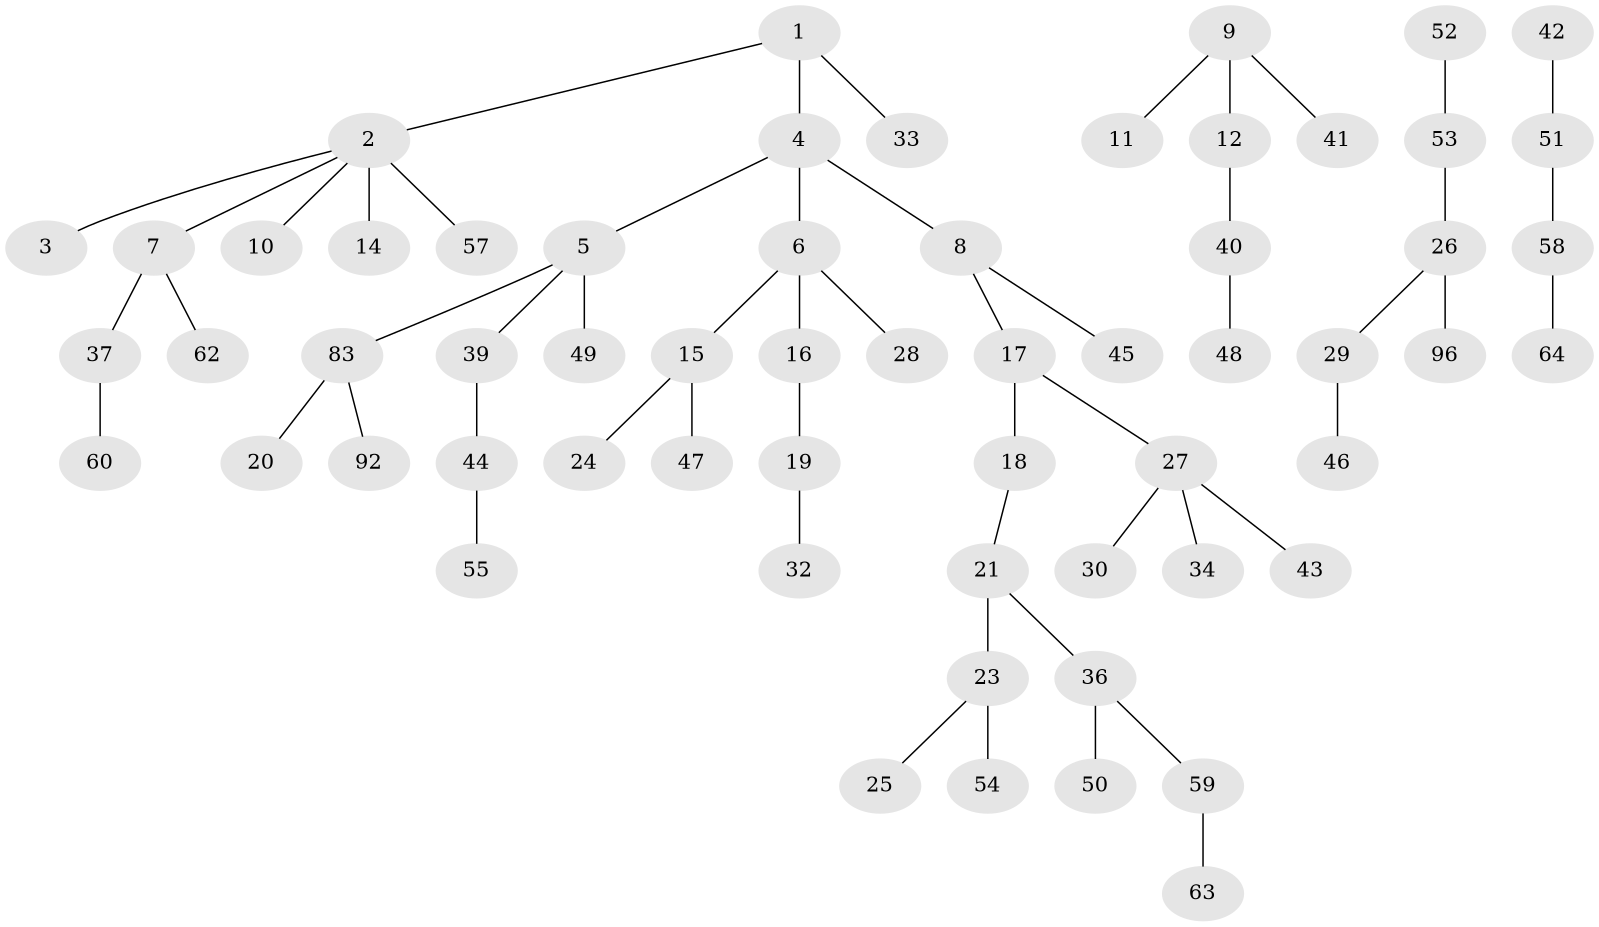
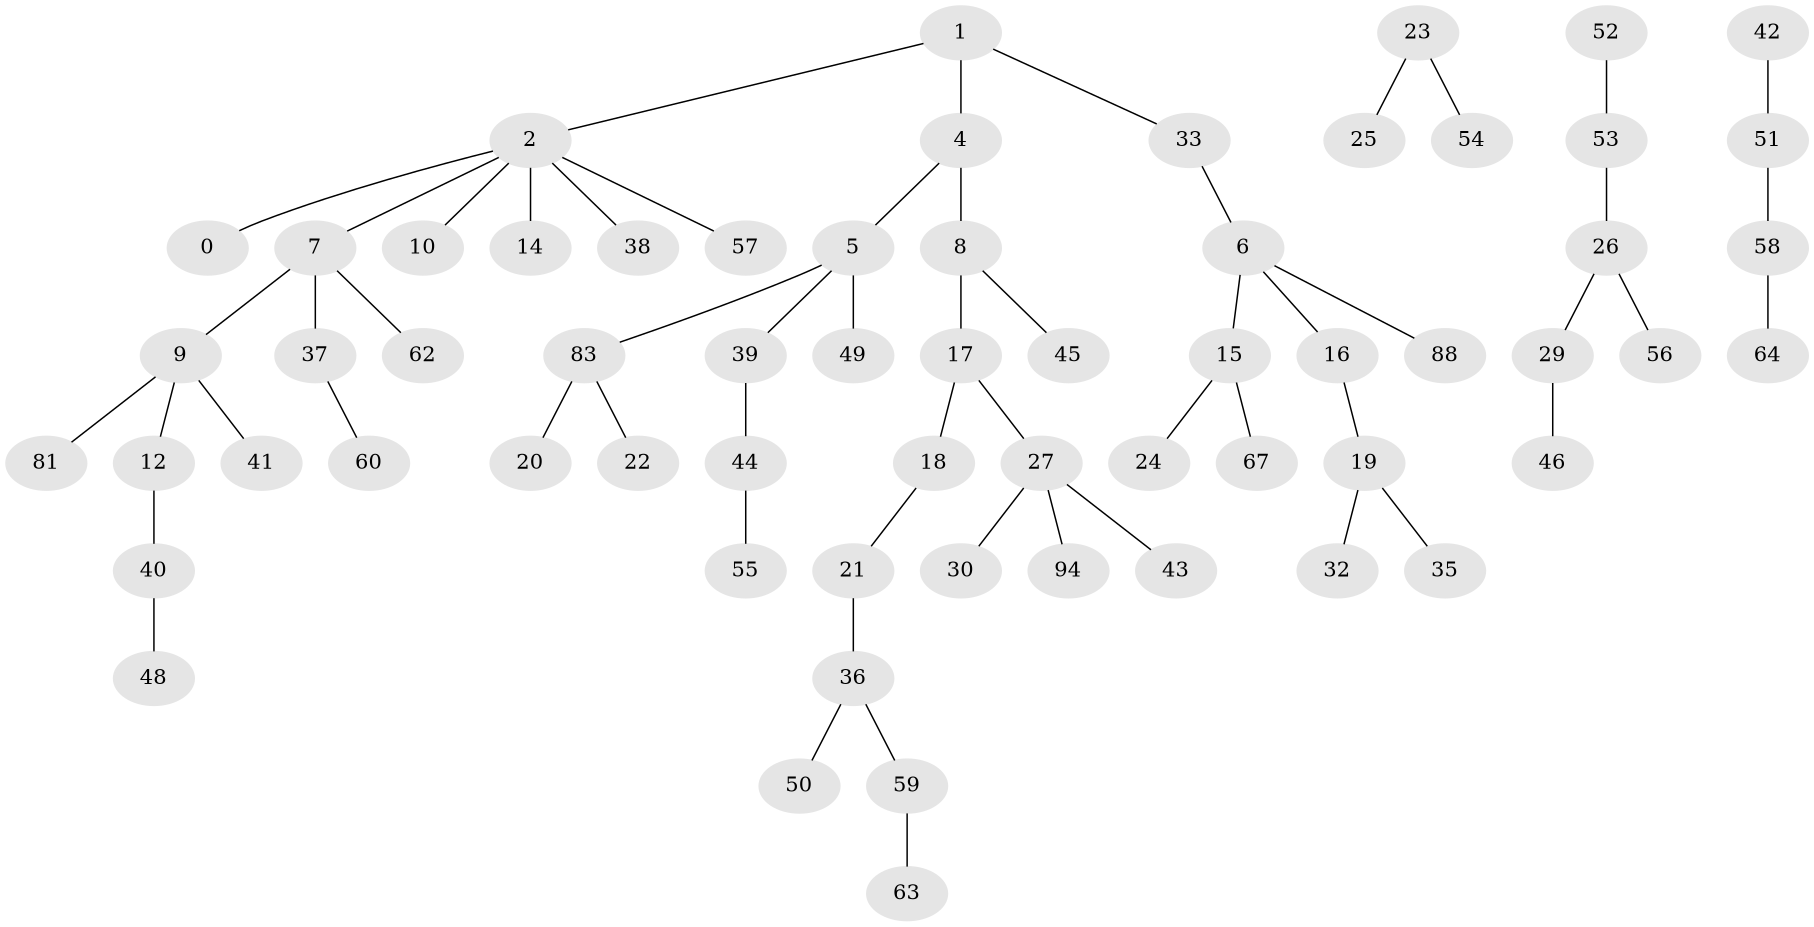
node "11": label "11" -> "81"
edge "4" -- "6": now "33" -- "6"
node "3": label "3" -> "0"
node "38": added
edge "7" -- "9": added
node "28": label "28" -> "88"
node "96": label "96" -> "56"
node "92": label "92" -> "22"
node "47": label "47" -> "67"
node "34": label "34" -> "94"
node "35": added
edge "21" -- "23": removed
